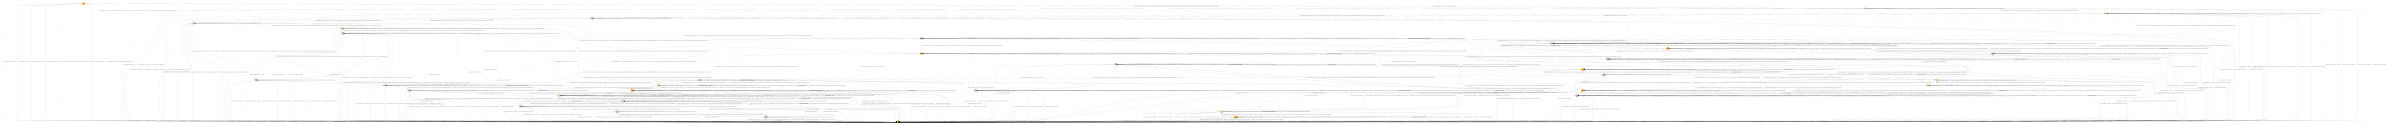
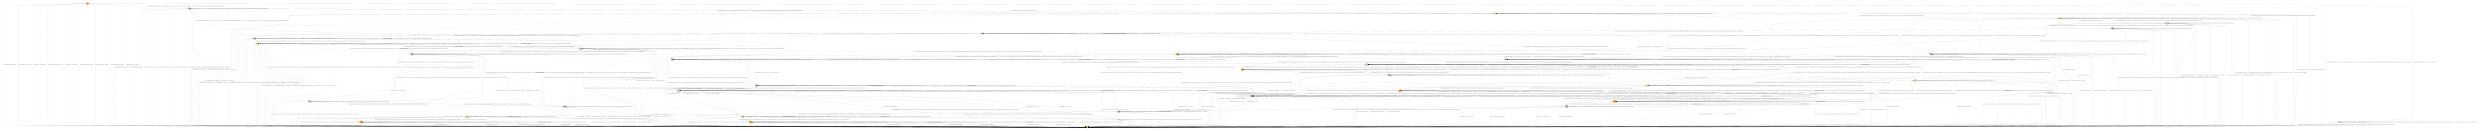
edge "s2" -> "s3": now "s32" -> "s3"
